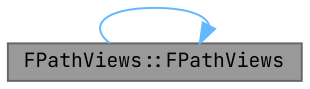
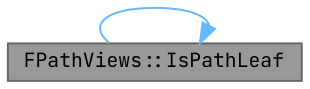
node "FPathViews::FPathViews": label "FPathViews::FPathViews" -> "FPathViews::IsPathLeaf"
